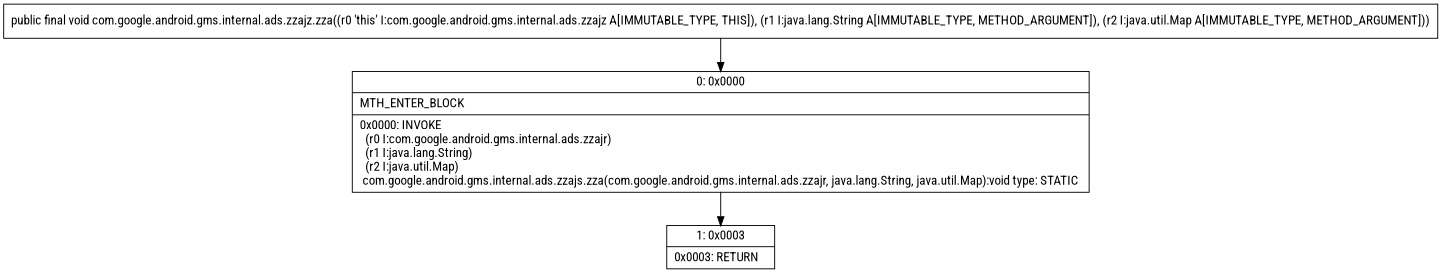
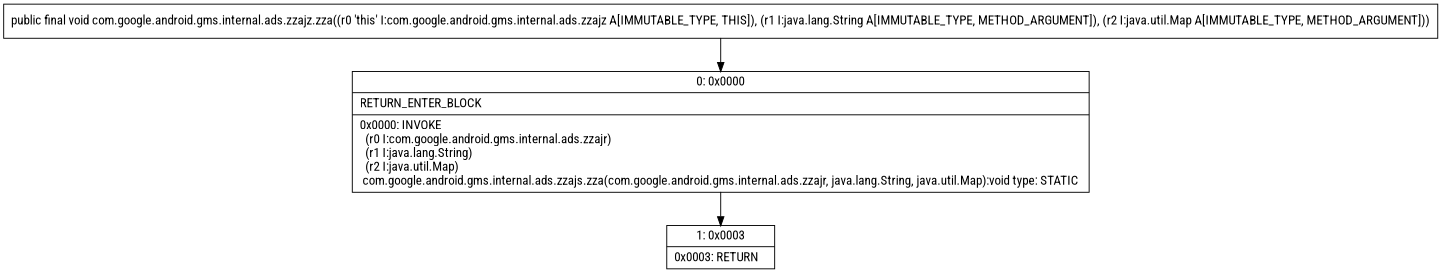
node "0: 0x0000": text "MTH_ENTER_BLOCK" -> "RETURN_ENTER_BLOCK"
